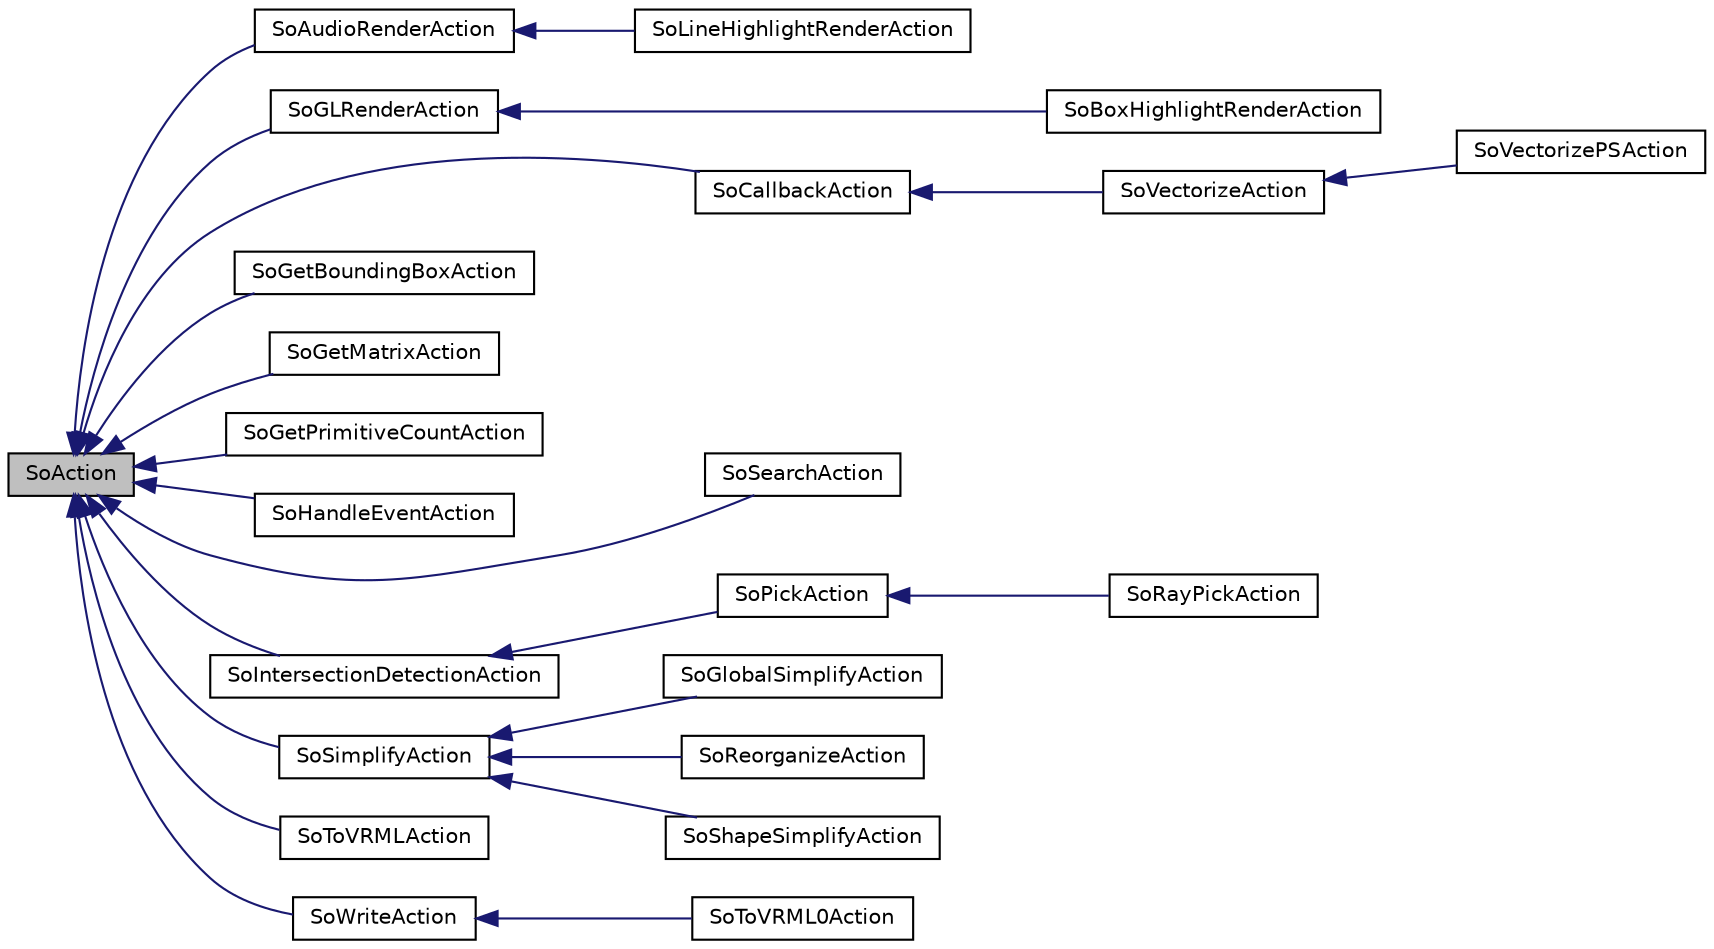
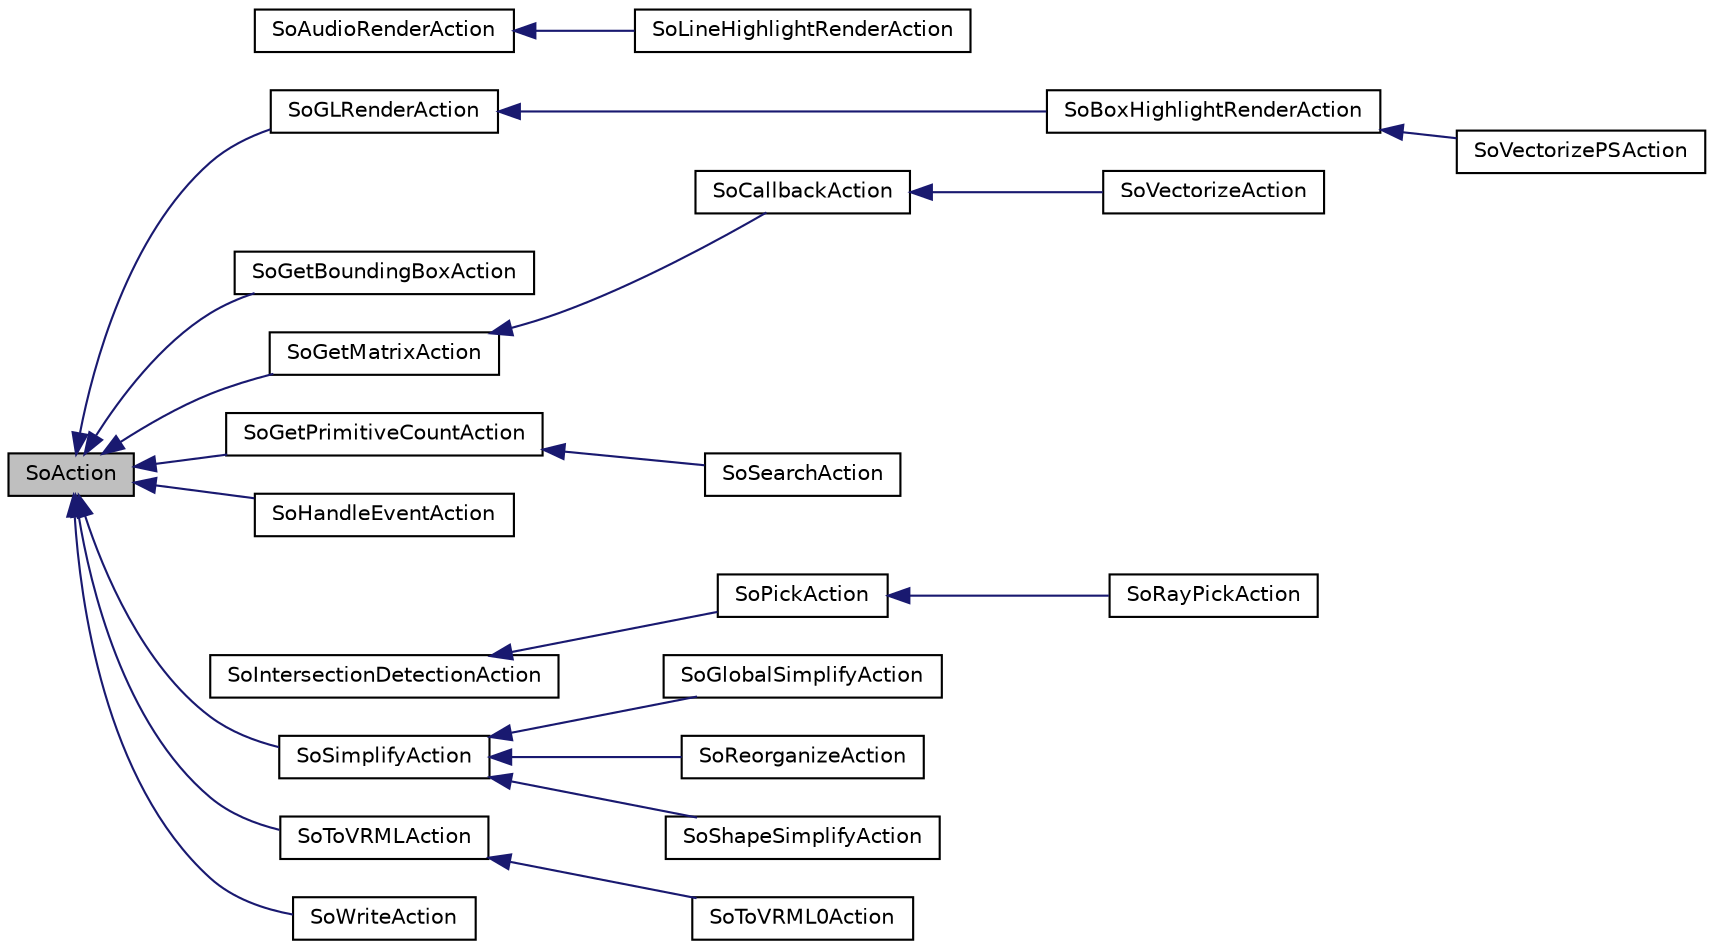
edge "SoVectorizePSAction" -> "SoVectorizeAction": now "SoVectorizePSAction" -> "SoBoxHighlightRenderAction"
edge "SoCallbackAction" -> "SoAction": now "SoCallbackAction" -> "SoGetMatrixAction"
edge "SoAudioRenderAction" -> "SoAction": removed
edge "SoSearchAction" -> "SoAction": now "SoSearchAction" -> "SoGetPrimitiveCountAction"
edge "SoIntersectionDetectionAction" -> "SoAction": removed
edge "SoToVRML0Action" -> "SoWriteAction": now "SoToVRML0Action" -> "SoToVRMLAction"
